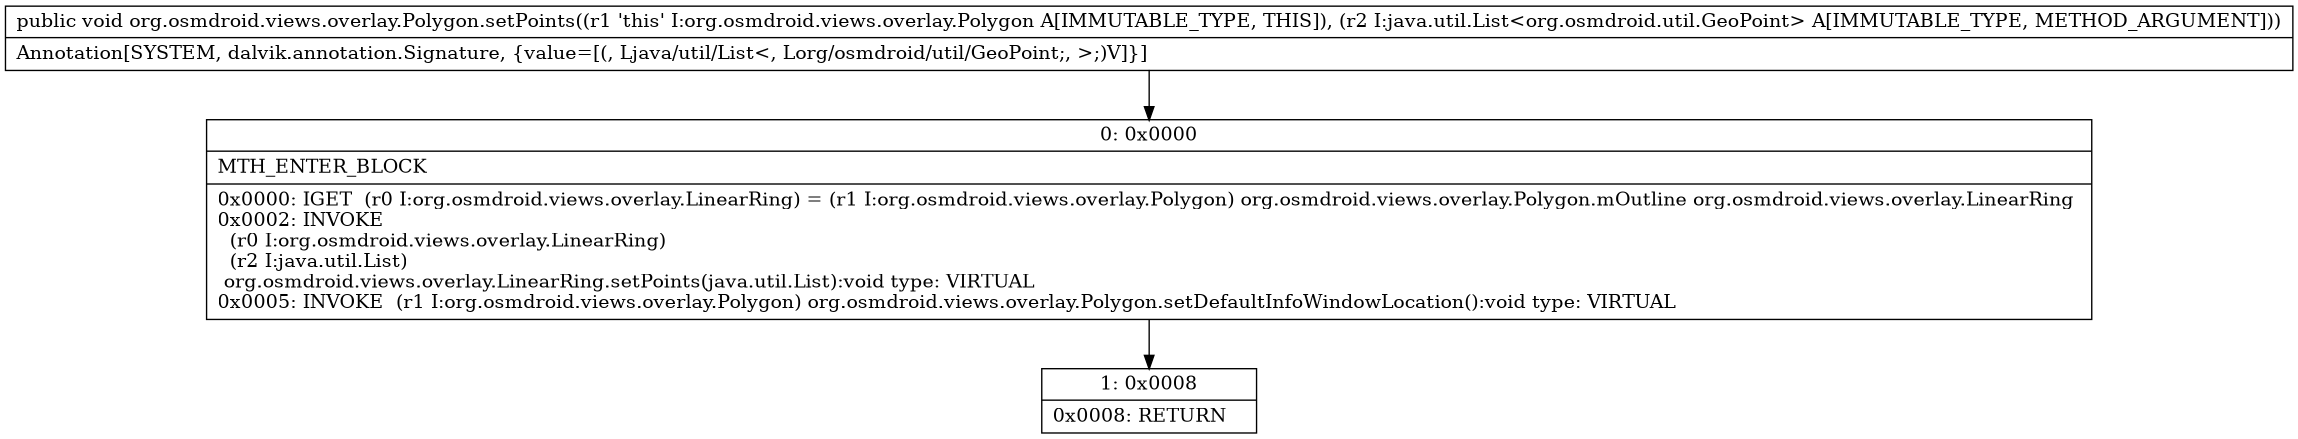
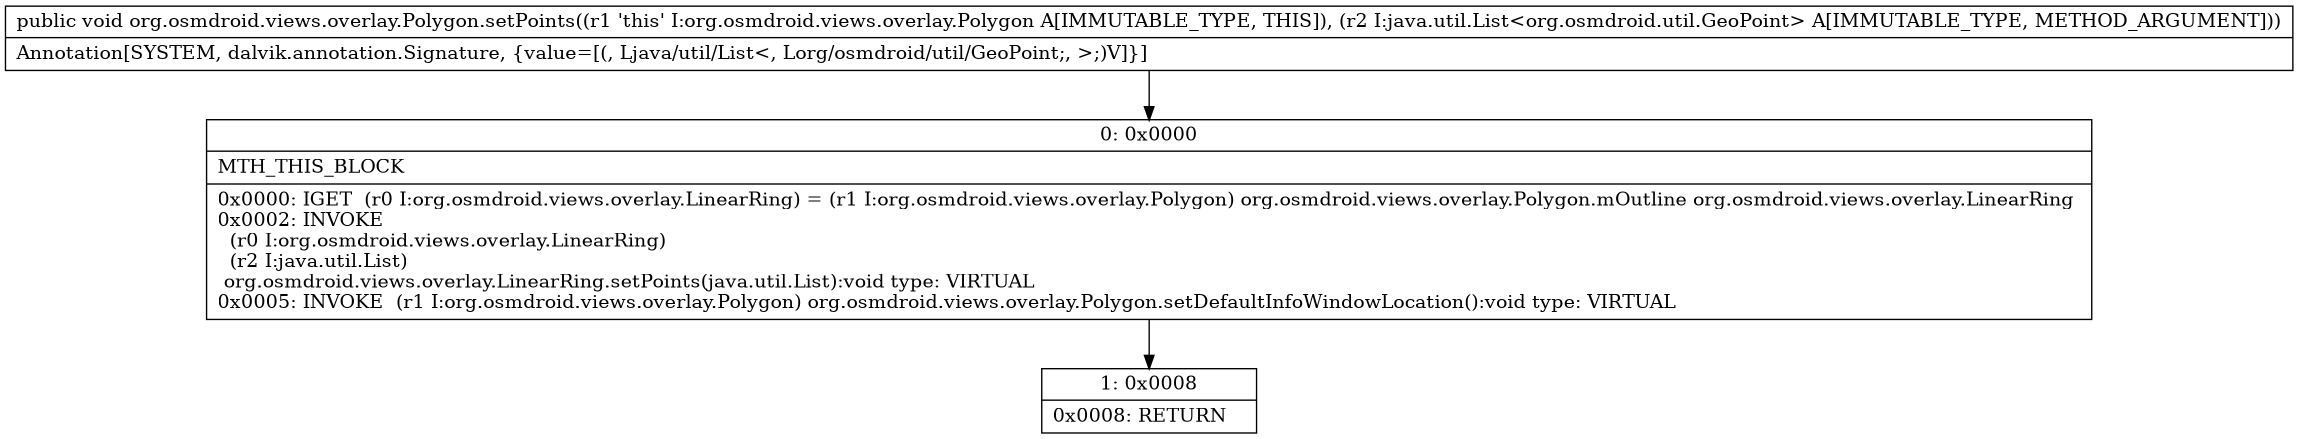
node "0: 0x0000": text "MTH_ENTER_BLOCK" -> "MTH_THIS_BLOCK"
